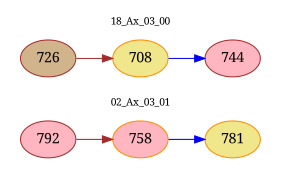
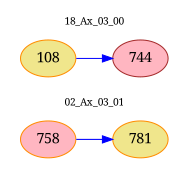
node "726": removed
node "708": label "708" -> "108"
node "792": removed
